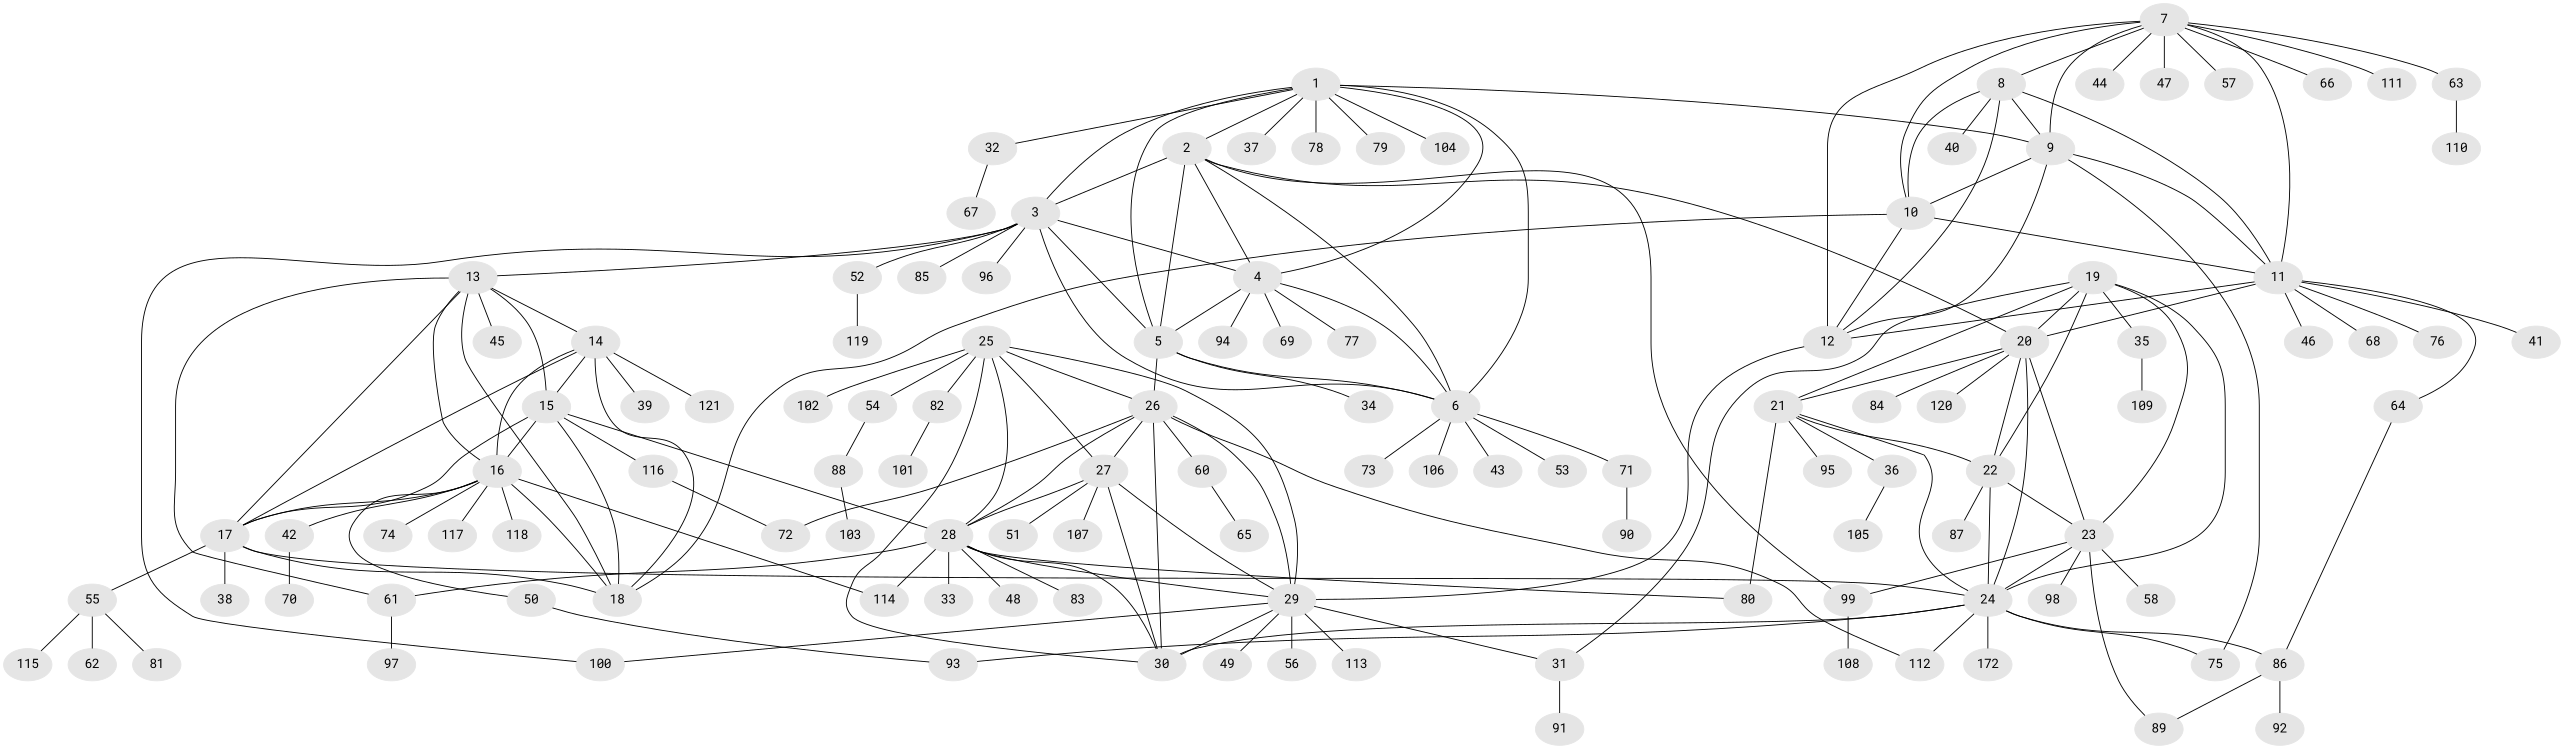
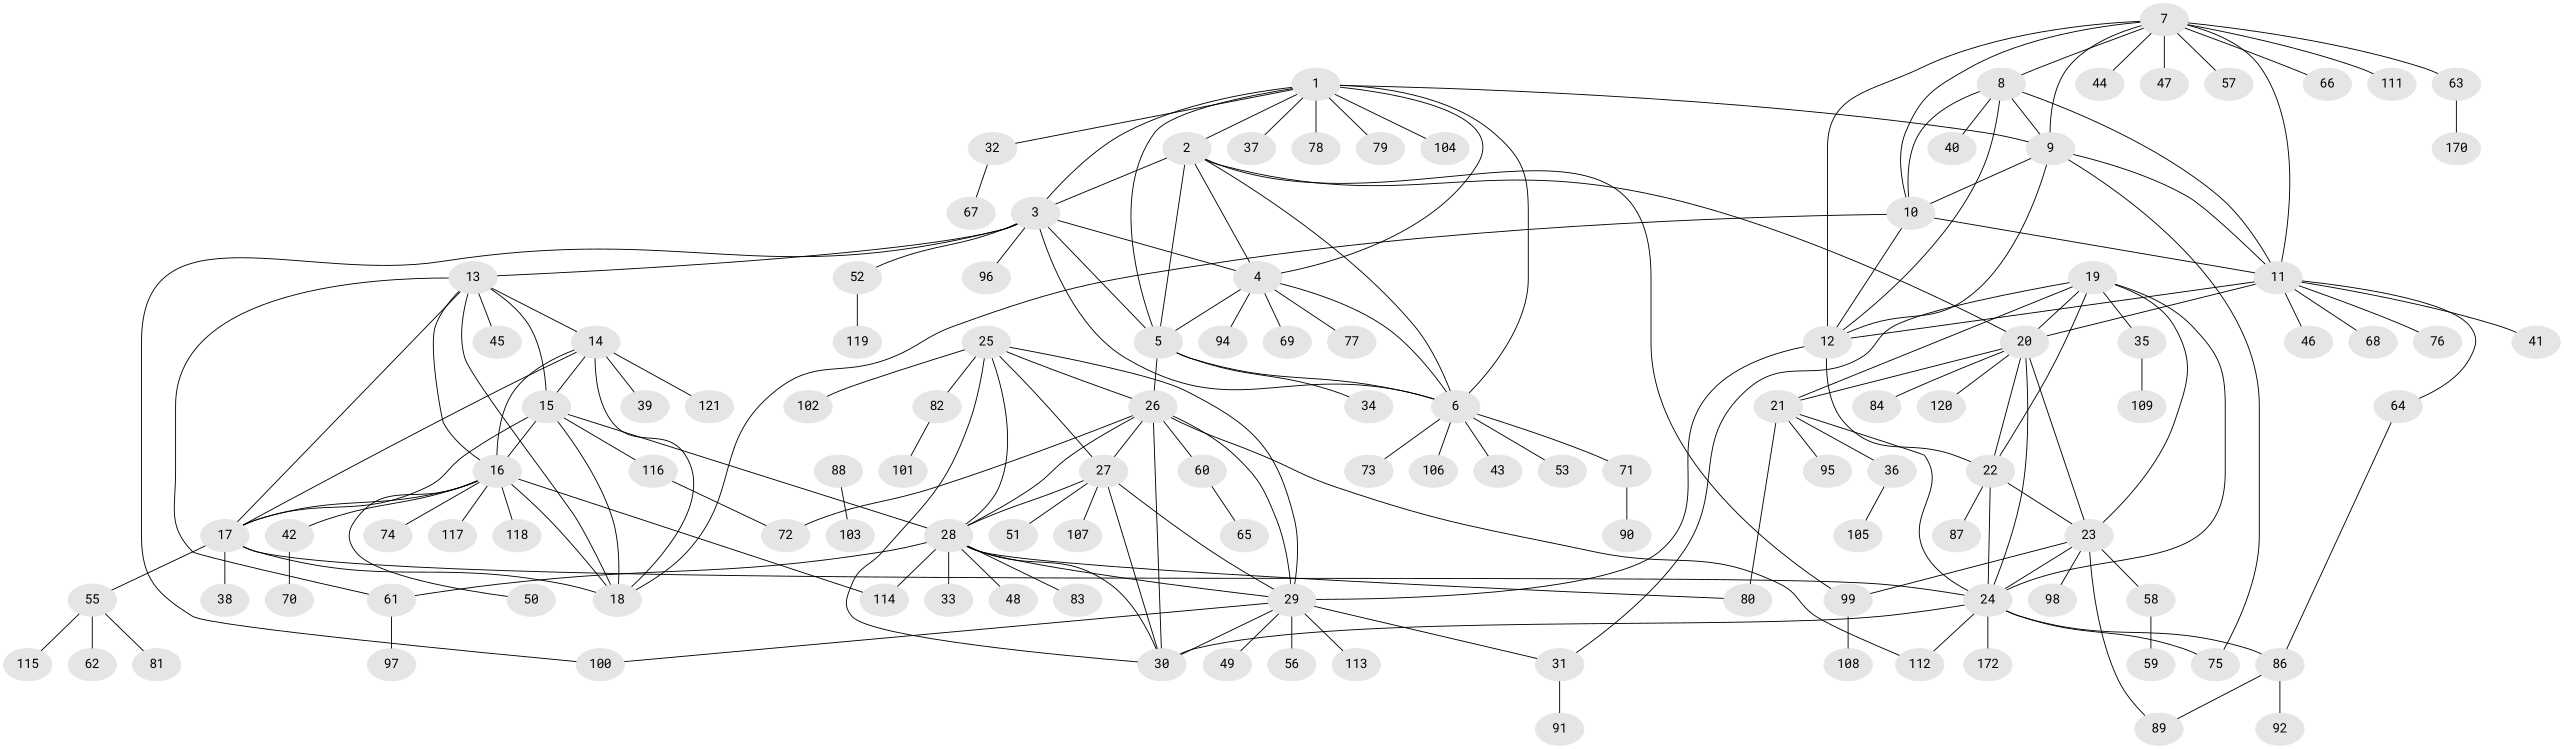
node "110": label "110" -> "170"
node "85": removed
node "54": removed
edge "21" -- "22": now "12" -- "22"
node "93": removed
node "59": added
